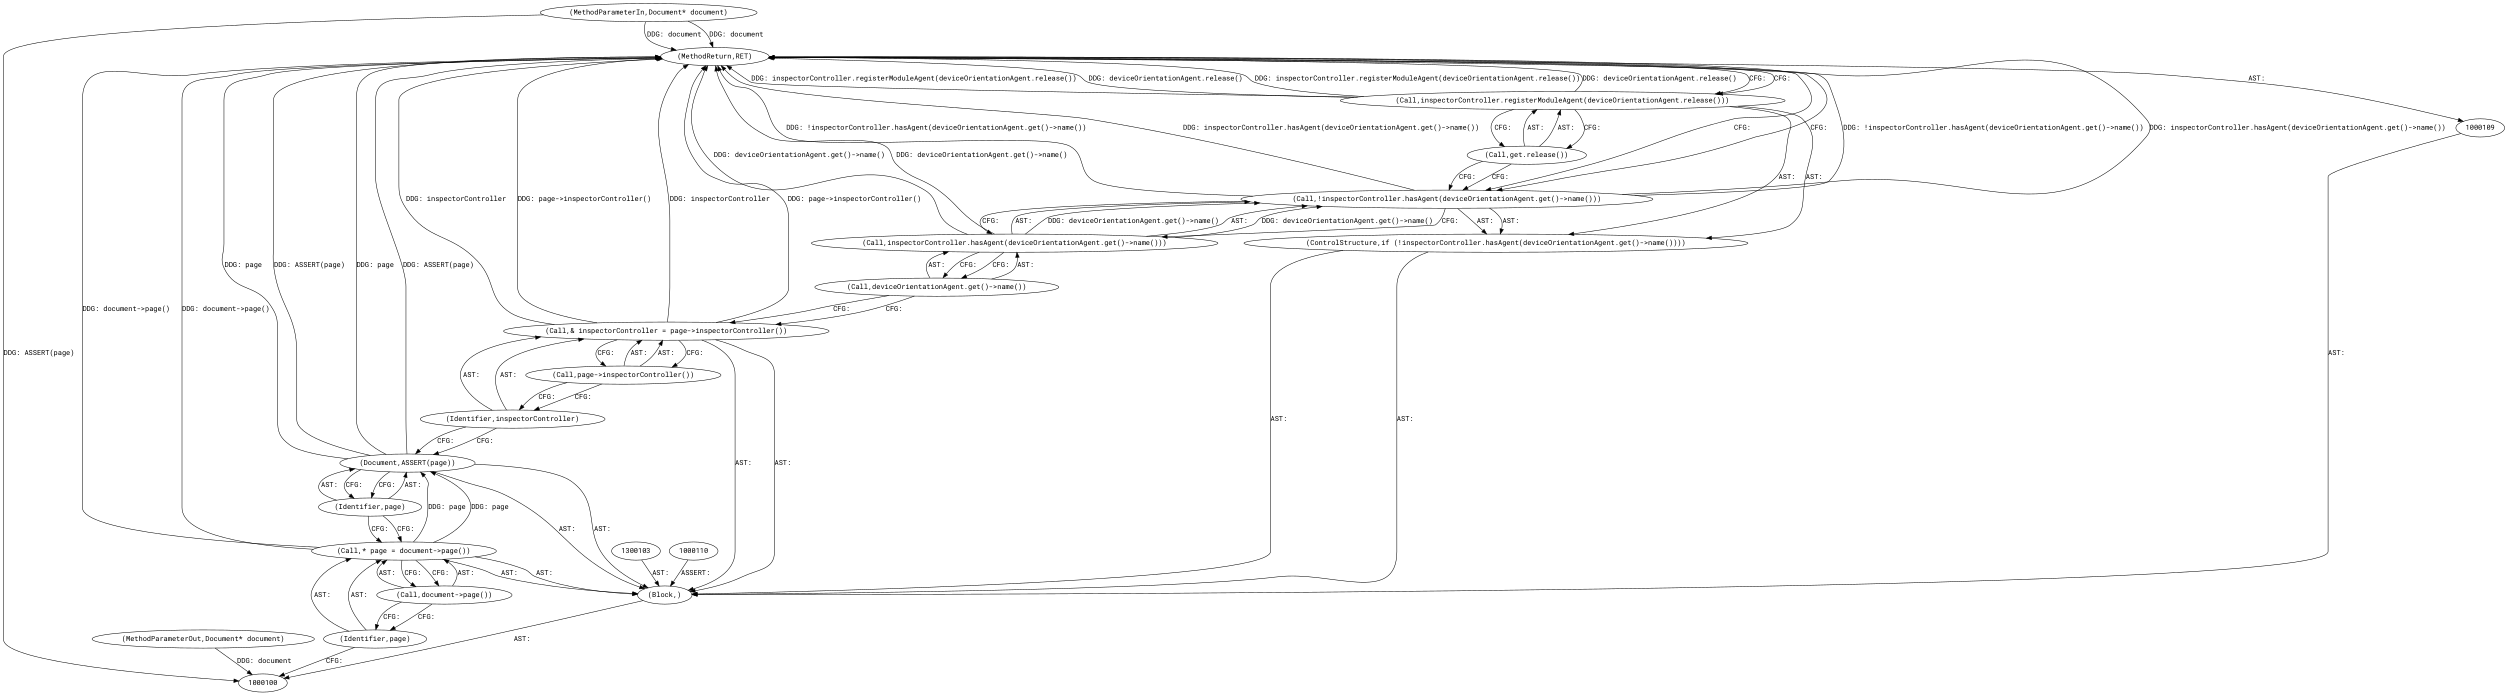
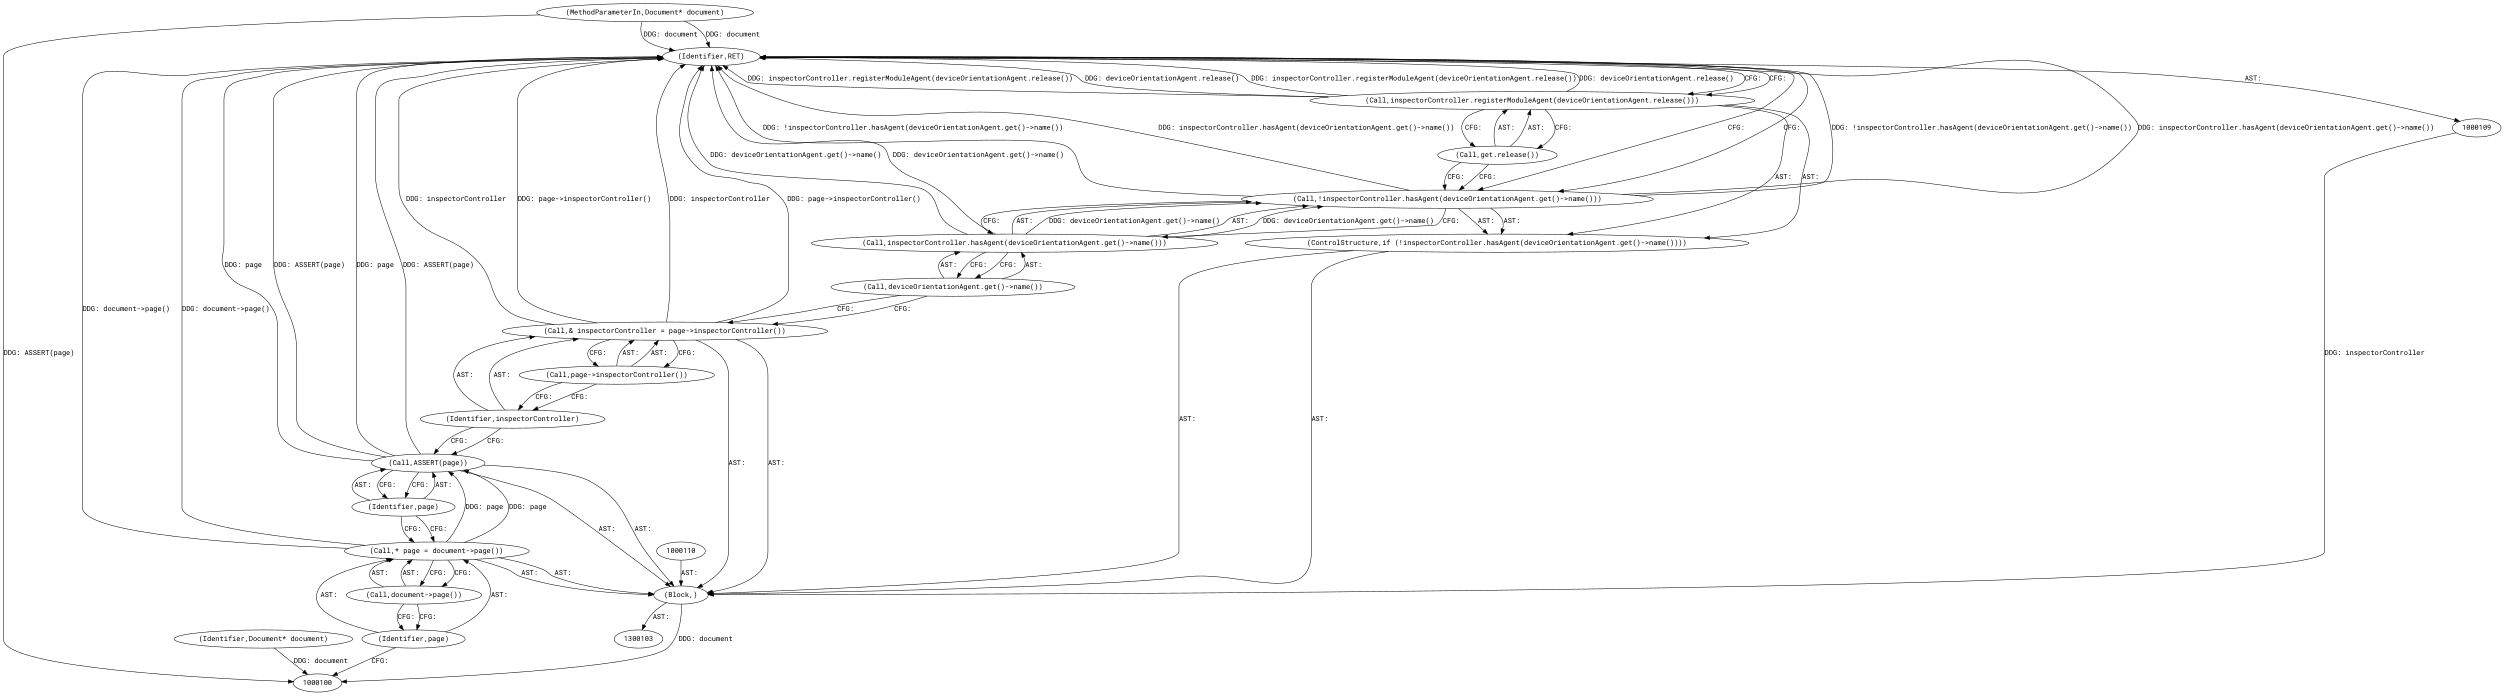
node "(MethodReturn,RET)": label "(MethodReturn,RET)" -> "(Identifier,RET)"
edge "1000109" -> "(Block,)": label "AST: " -> "DDG: inspectorController"
node "(Document,ASSERT(page))": label "(Document,ASSERT(page))" -> "(Call,ASSERT(page))"
edge "1300103" -> "(Block,)": reversed
edge "1000110" -> "(Block,)": label "ASSERT: " -> "AST: "
node "(MethodParameterOut,Document* document)": label "(MethodParameterOut,Document* document)" -> "(Identifier,Document* document)"
edge "(Block,)" -> "1000100": label "AST: " -> "DDG: document"
